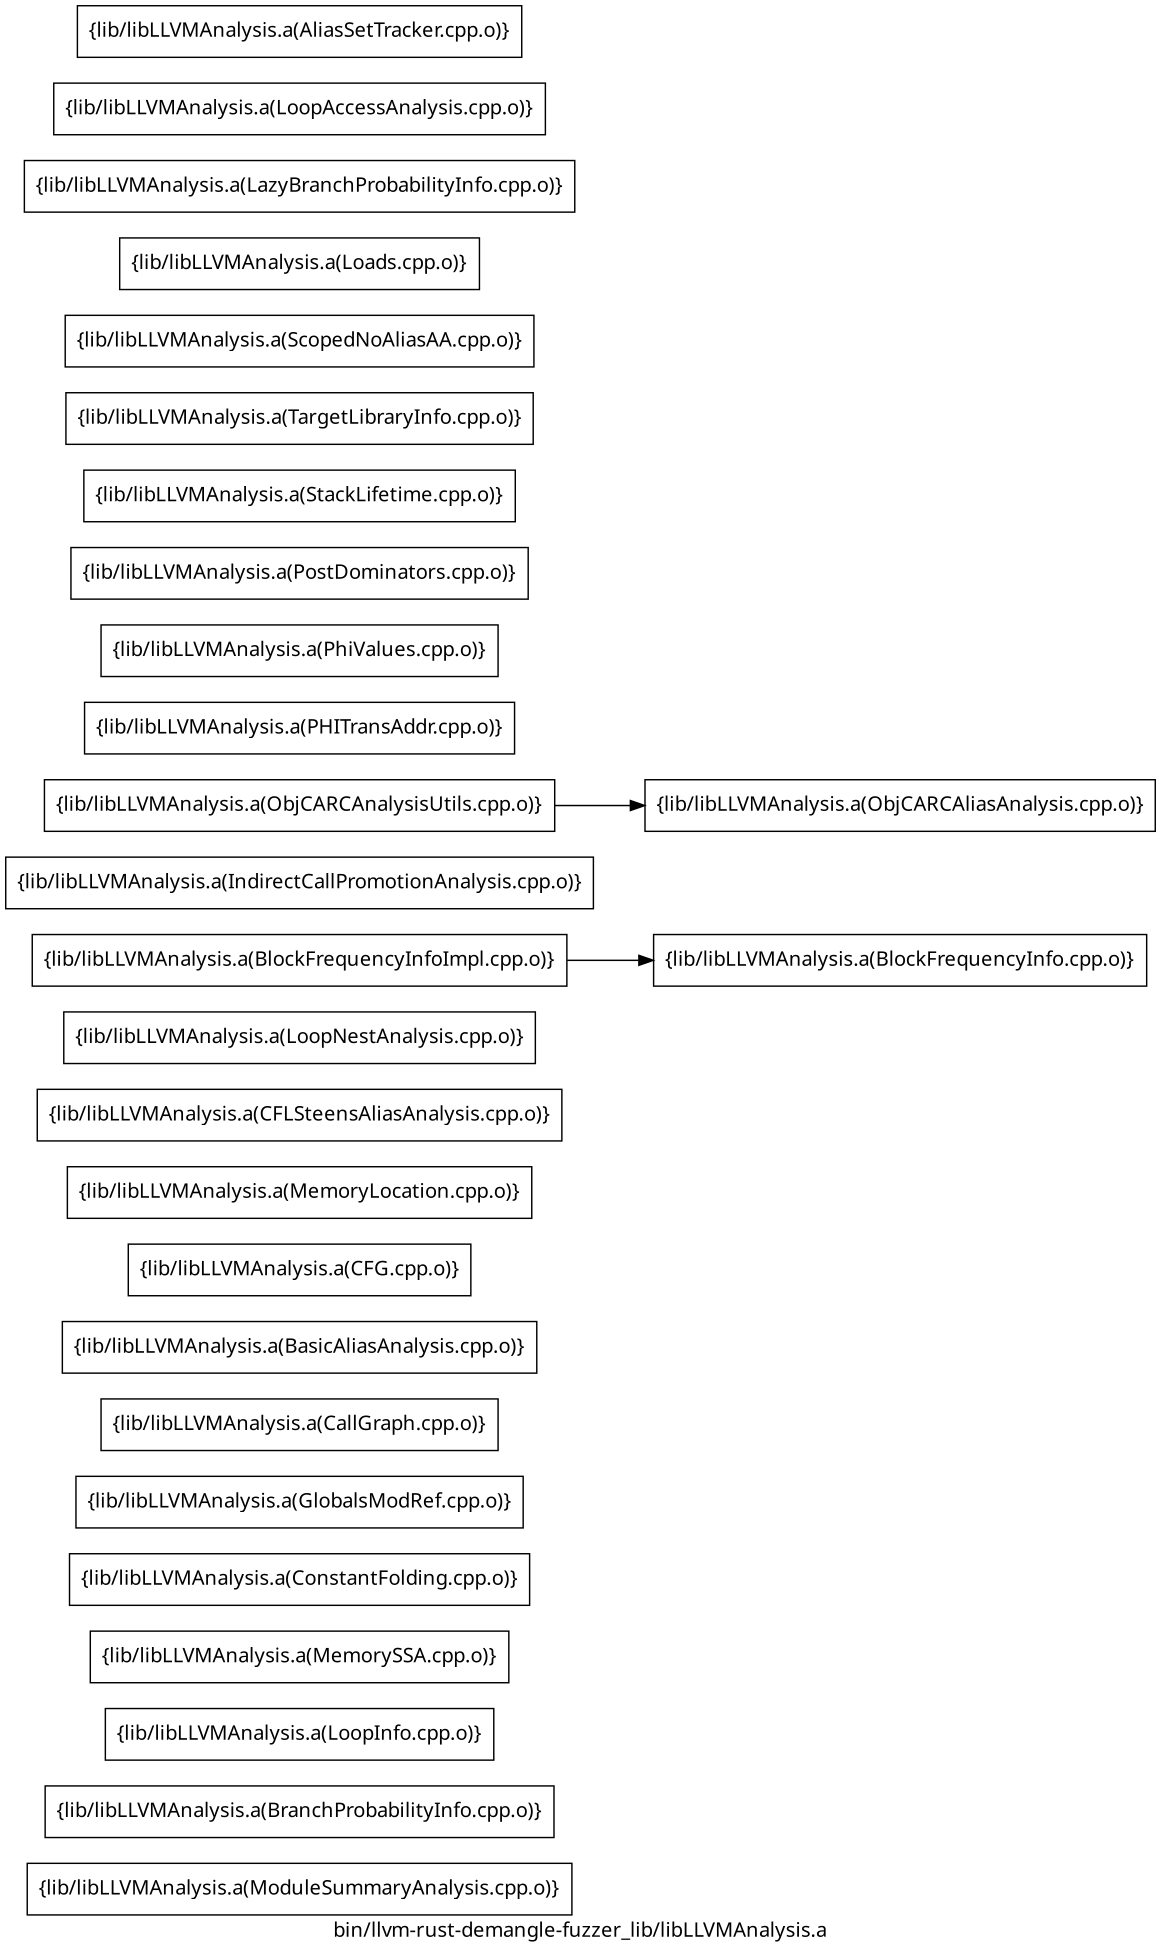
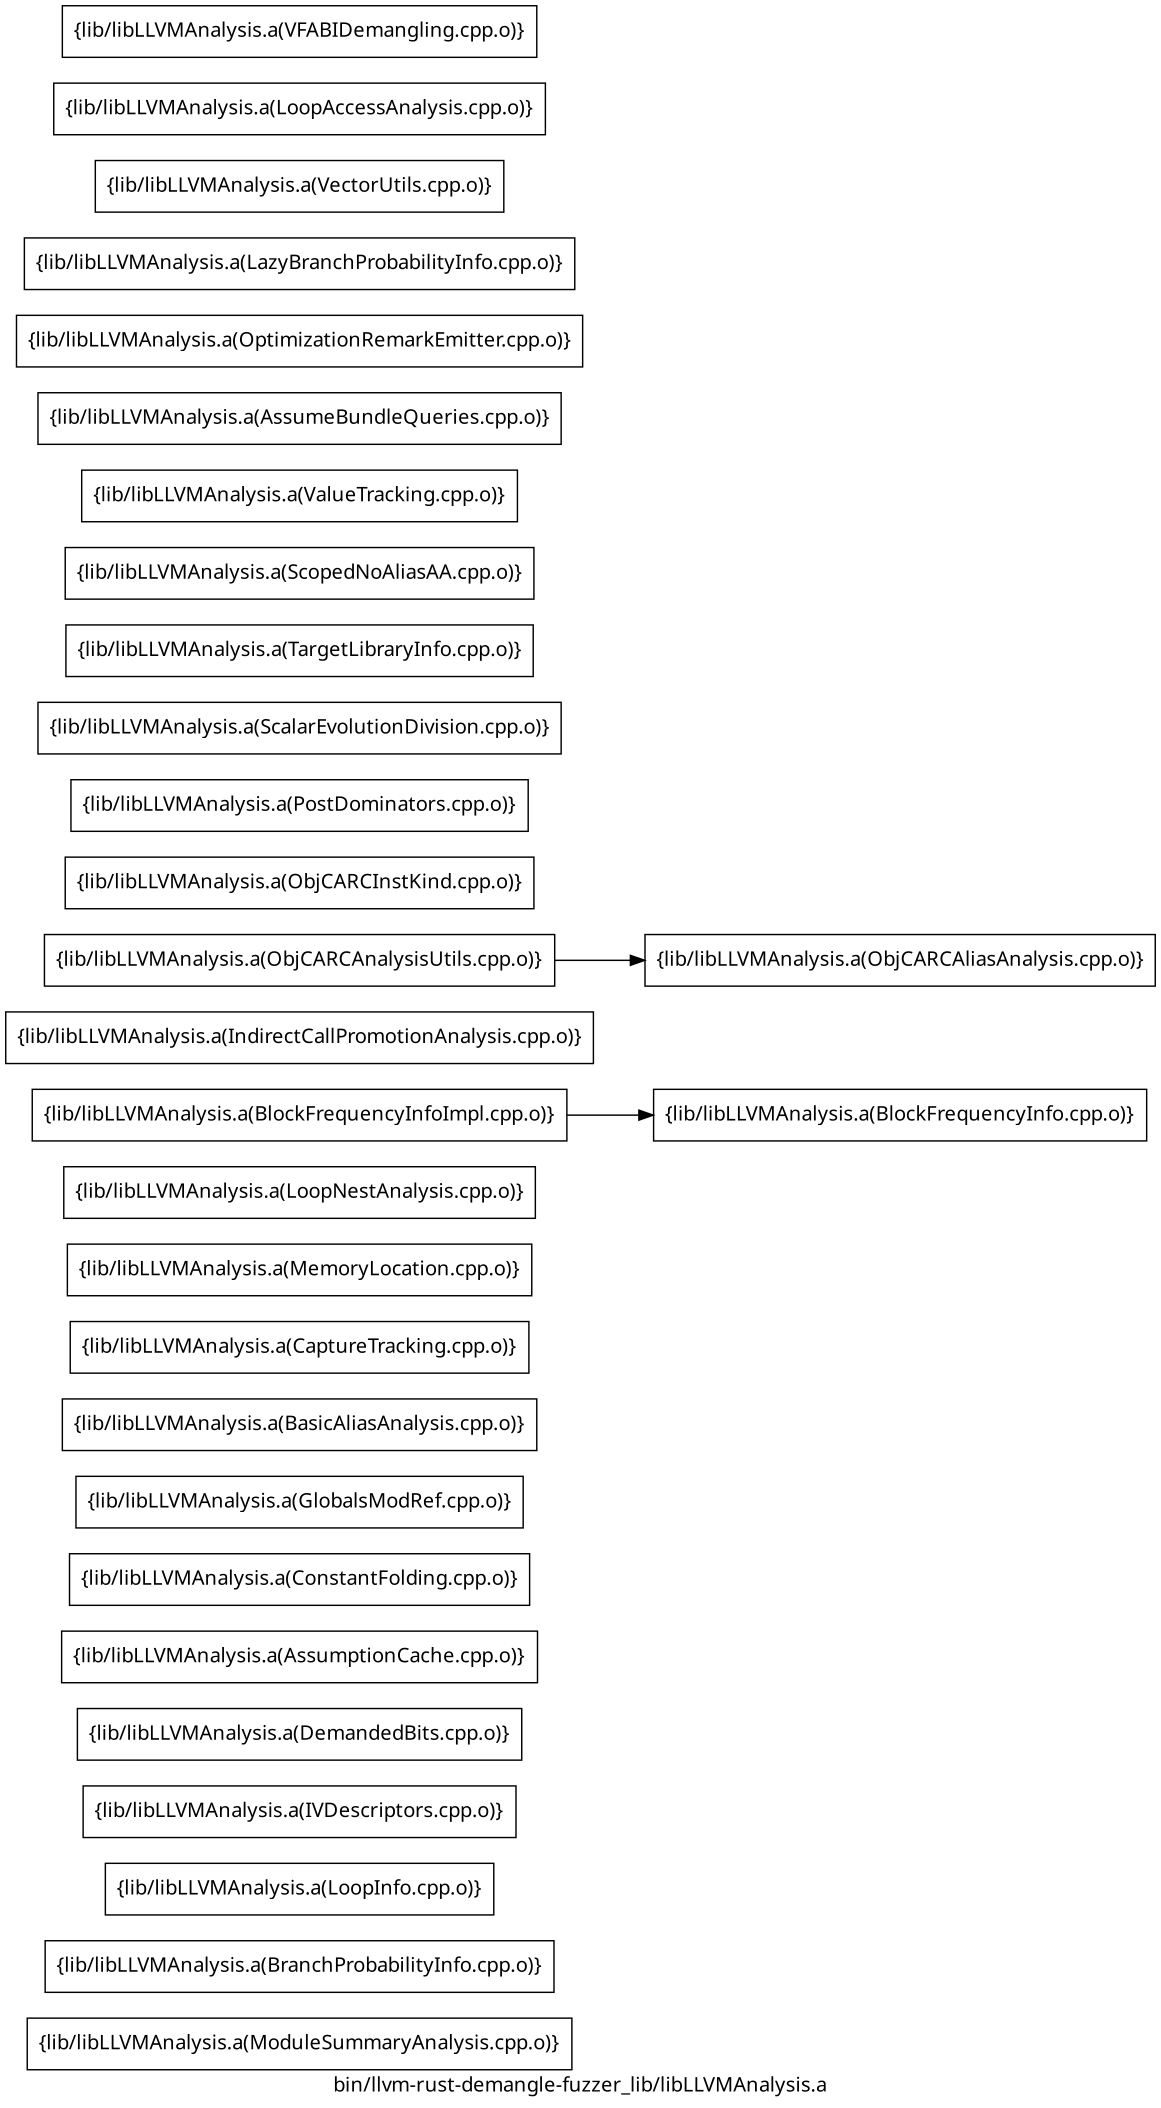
node "{lib/libLLVMAnalysis.a(VFABIDemangling.cpp.o)}": added
node "{lib/libLLVMAnalysis.a(AliasSetTracker.cpp.o)}": removed
node "{lib/libLLVMAnalysis.a(VectorUtils.cpp.o)}": added
node "{lib/libLLVMAnalysis.a(Loads.cpp.o)}": removed
node "{lib/libLLVMAnalysis.a(OptimizationRemarkEmitter.cpp.o)}": added
node "{lib/libLLVMAnalysis.a(AssumeBundleQueries.cpp.o)}": added
node "{lib/libLLVMAnalysis.a(ValueTracking.cpp.o)}": added
node "{lib/libLLVMAnalysis.a(StackLifetime.cpp.o)}": removed
node "{lib/libLLVMAnalysis.a(PhiValues.cpp.o)}": removed
node "{lib/libLLVMAnalysis.a(PHITransAddr.cpp.o)}": removed
node "{lib/libLLVMAnalysis.a(ScalarEvolutionDivision.cpp.o)}": added
node "{lib/libLLVMAnalysis.a(ObjCARCInstKind.cpp.o)}": added
node "{lib/libLLVMAnalysis.a(CFLSteensAliasAnalysis.cpp.o)}": removed
node "{lib/libLLVMAnalysis.a(CFG.cpp.o)}": removed
node "{lib/libLLVMAnalysis.a(CaptureTracking.cpp.o)}": added
node "{lib/libLLVMAnalysis.a(CallGraph.cpp.o)}": removed
node "{lib/libLLVMAnalysis.a(MemorySSA.cpp.o)}": removed
node "{lib/libLLVMAnalysis.a(AssumptionCache.cpp.o)}": added
node "{lib/libLLVMAnalysis.a(DemandedBits.cpp.o)}": added
node "{lib/libLLVMAnalysis.a(IVDescriptors.cpp.o)}": added
